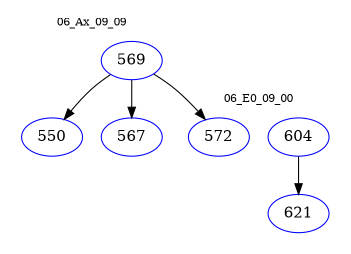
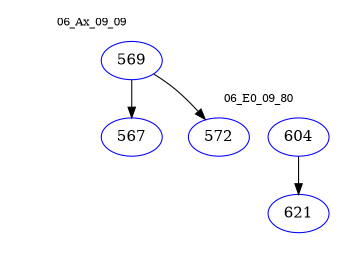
cluster "06_E0_09_00": label "06_E0_09_00" -> "06_E0_09_80"
node "550": removed
